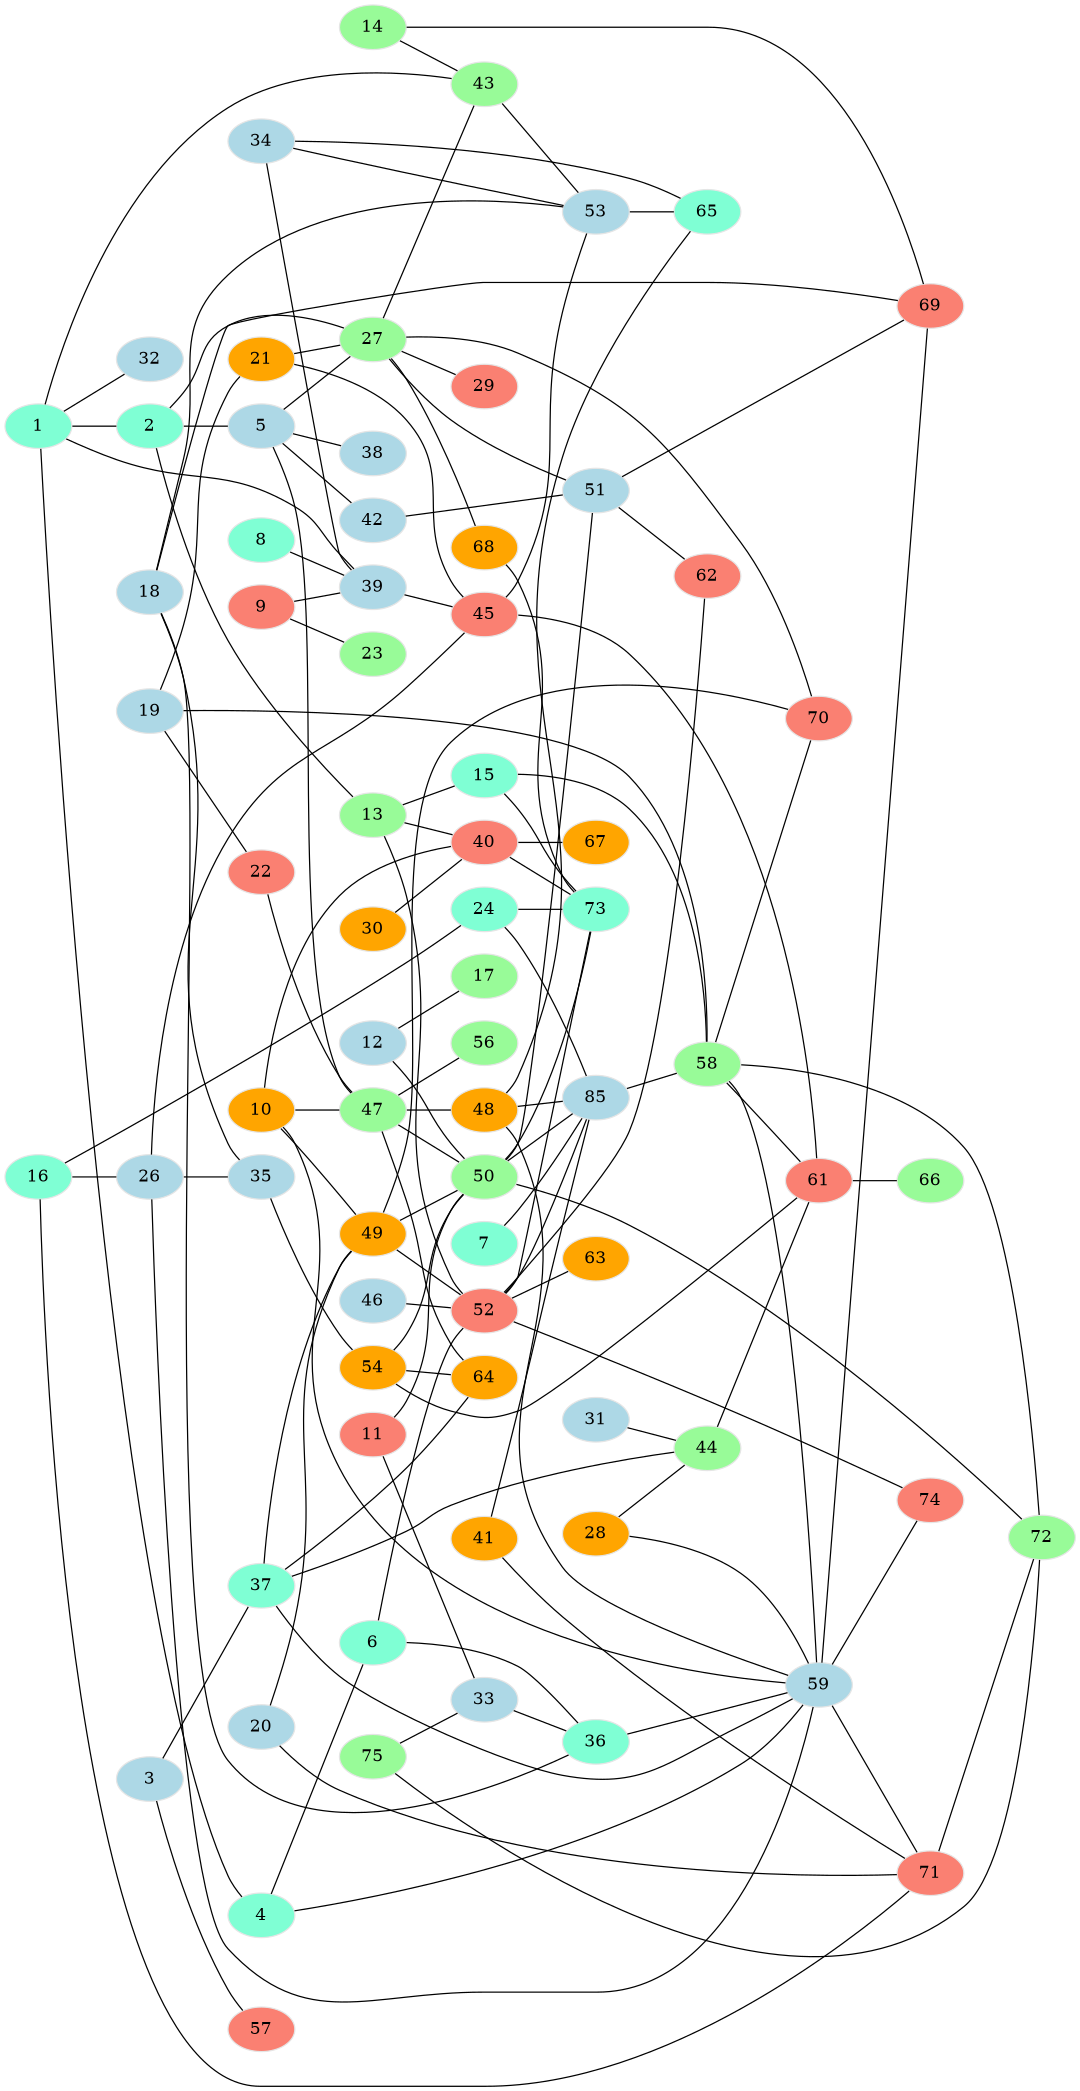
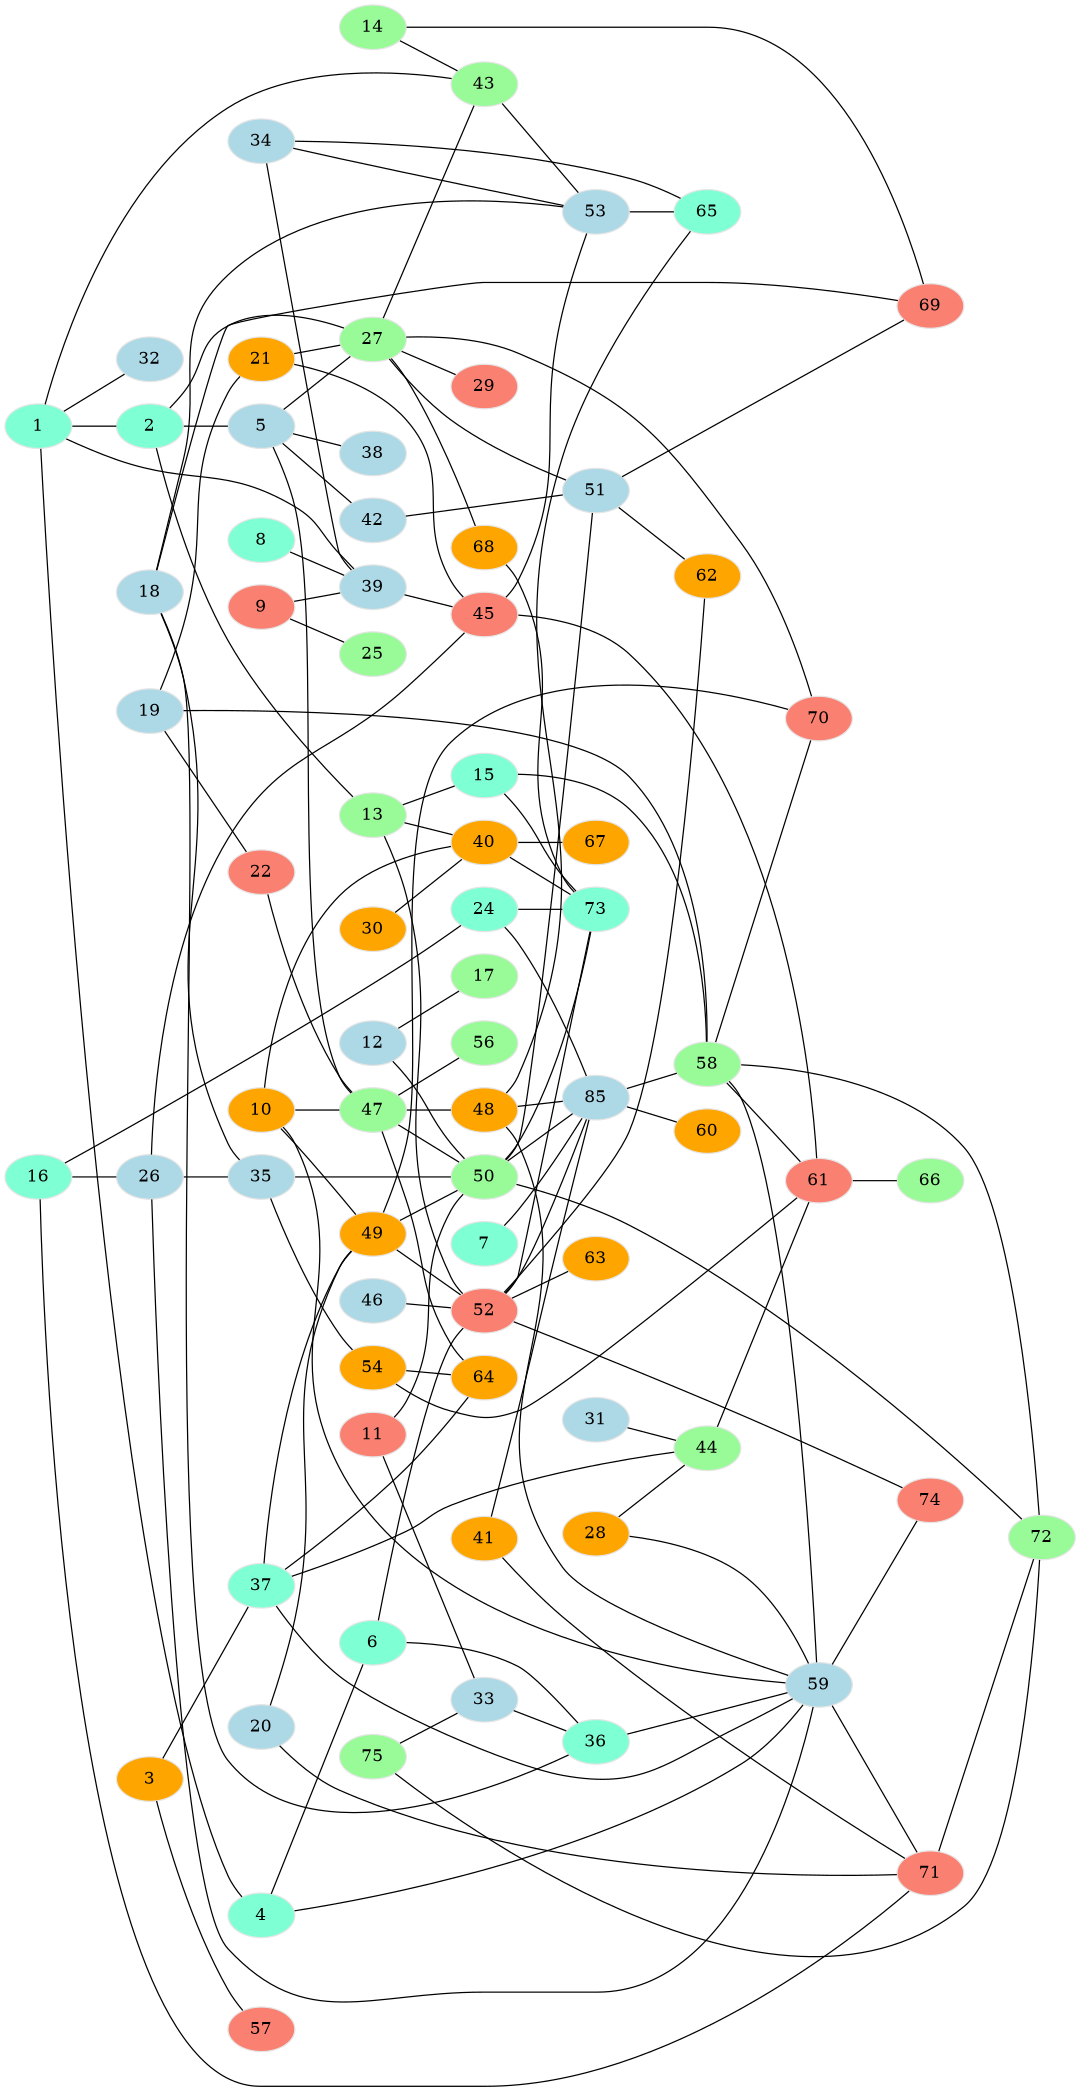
node "62": fillcolor salmon -> orange
node "23": label "23" -> "25"
node "40": fillcolor salmon -> orange
edge "69" -- "59": removed
node "60": added
edge "50" -- "54": now "50" -- "35"
node "3": fillcolor lightblue -> orange
